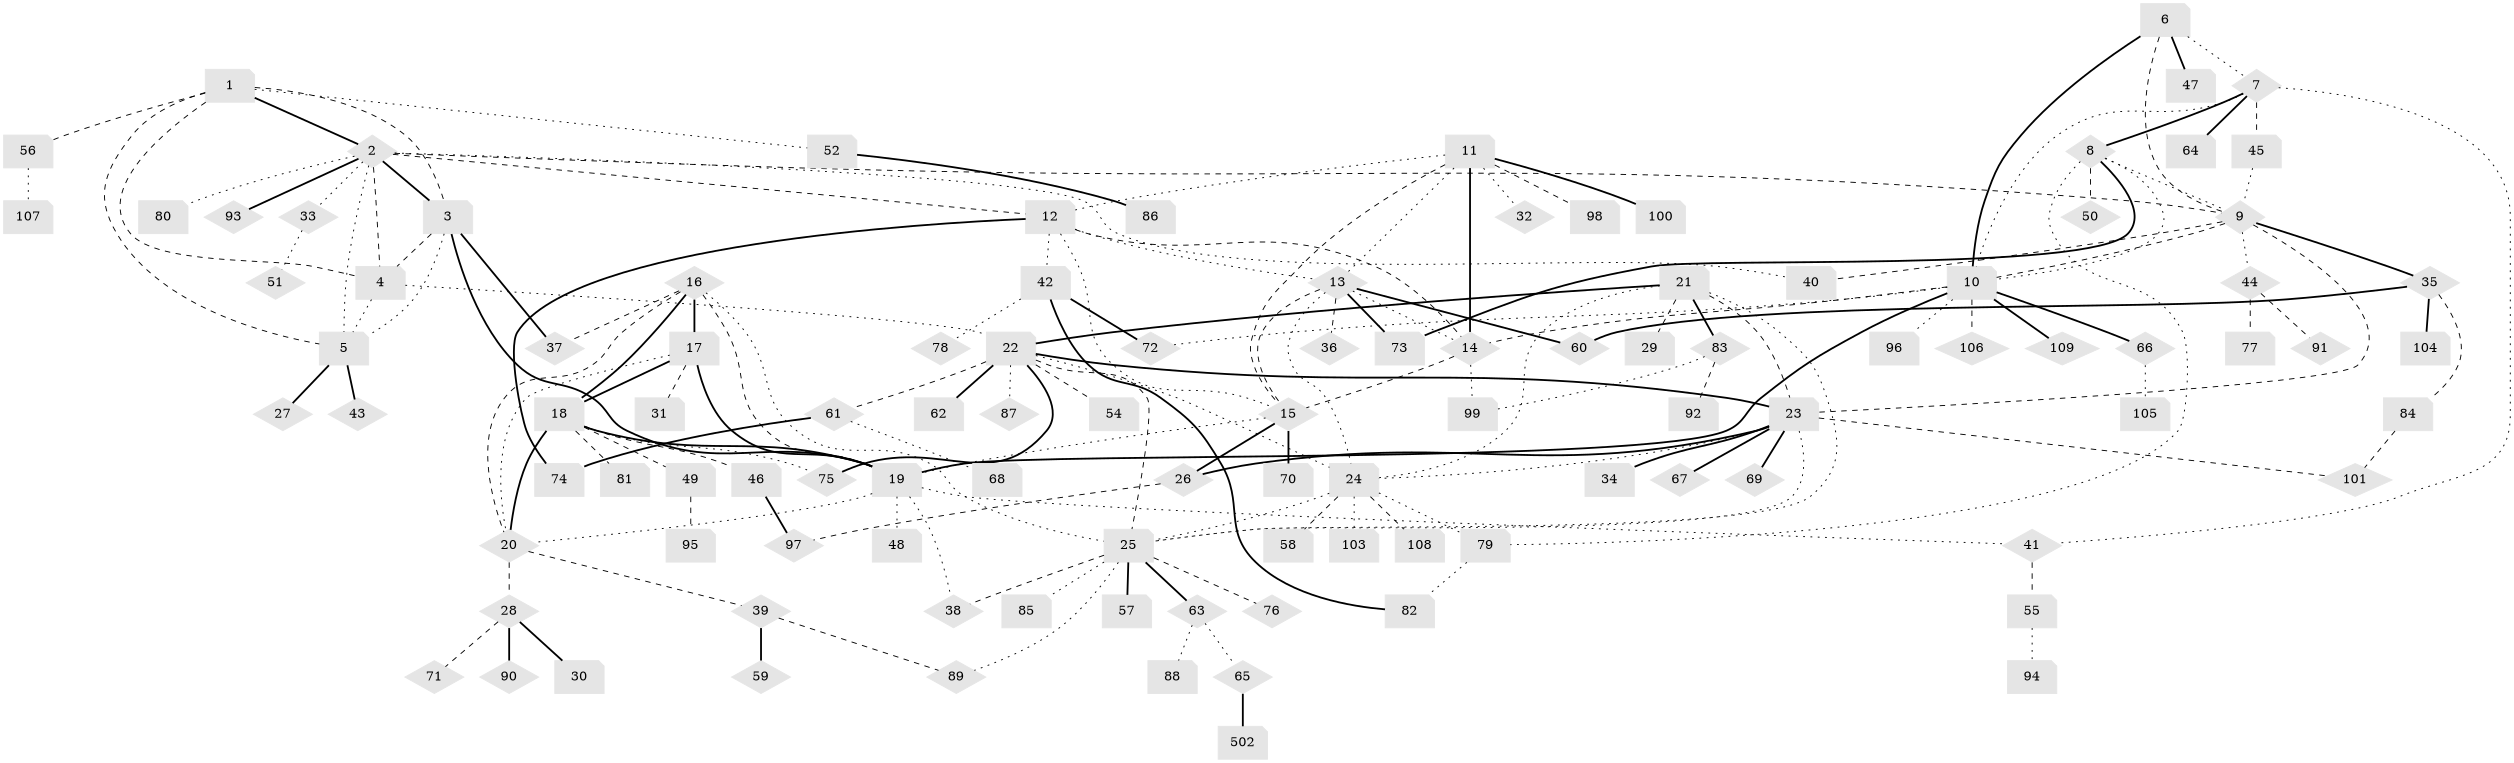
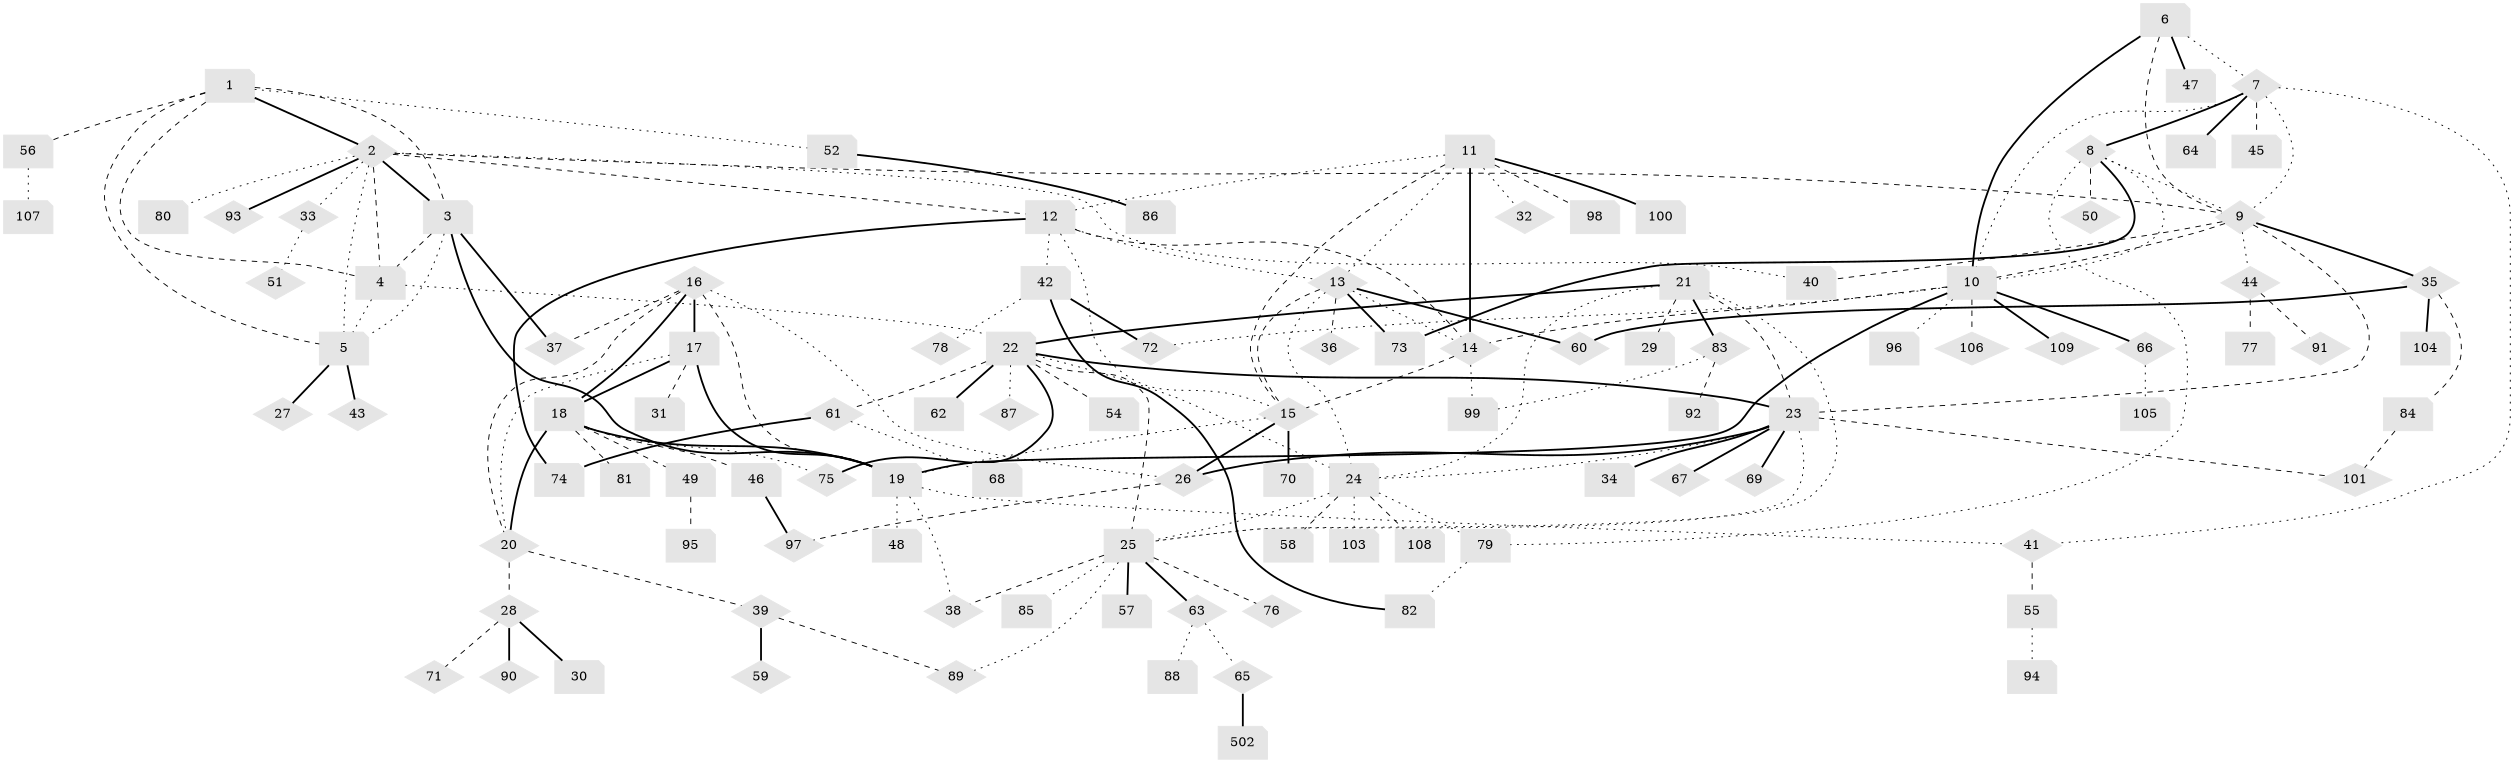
edge "45" -- "9": now "7" -- "9"
edge "16" -- "25": now "16" -- "26"
edge "19" -- "20": removed
